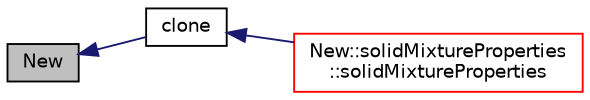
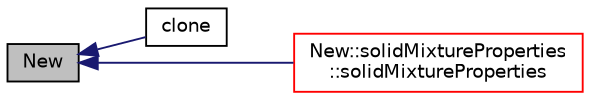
edge "New::solidMixtureProperties ::solidMixtureProperties" -> "clone": now "New::solidMixtureProperties ::solidMixtureProperties" -> "New"
